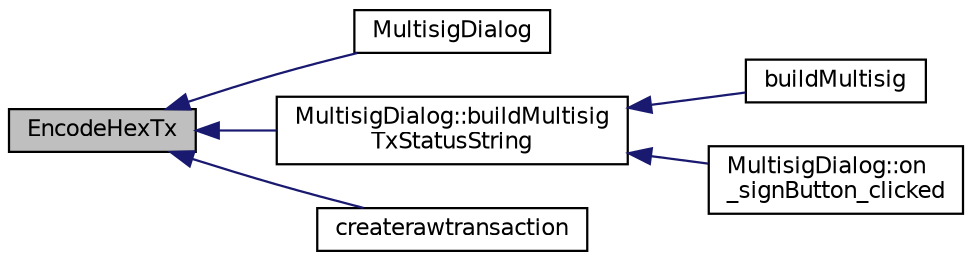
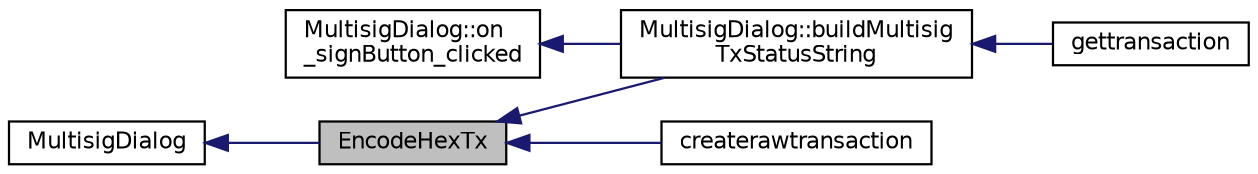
edge "MultisigDialog" -> "EncodeHexTx": reversed
node "buildMultisig": label "buildMultisig" -> "gettransaction"
edge "MultisigDialog::on _signButton_clicked" -> "MultisigDialog::buildMultisig TxStatusString": reversed
